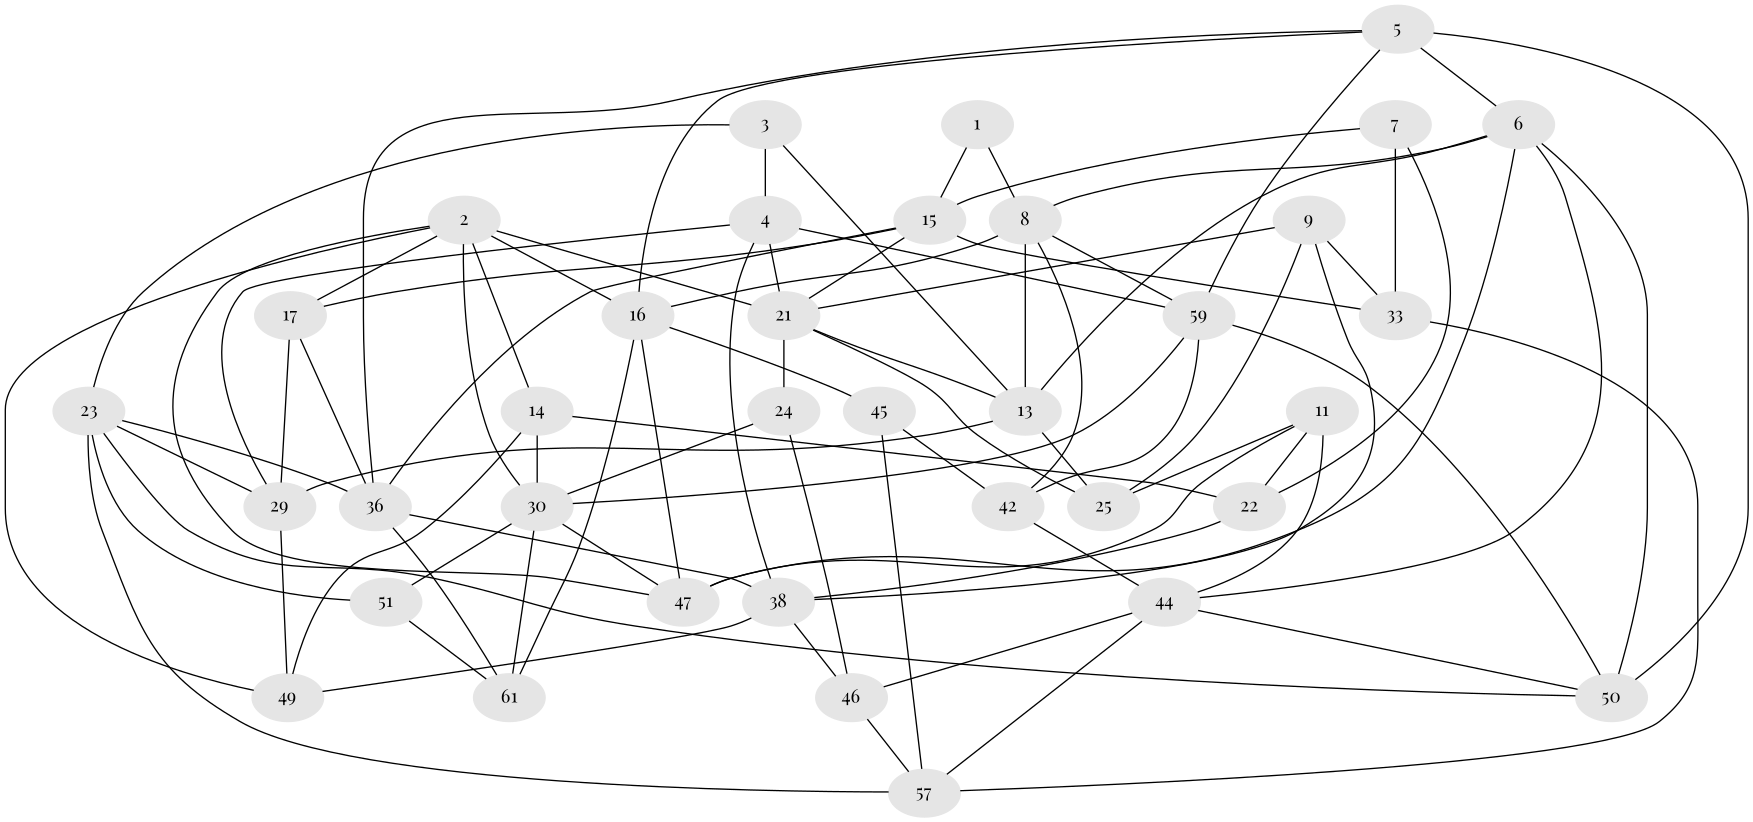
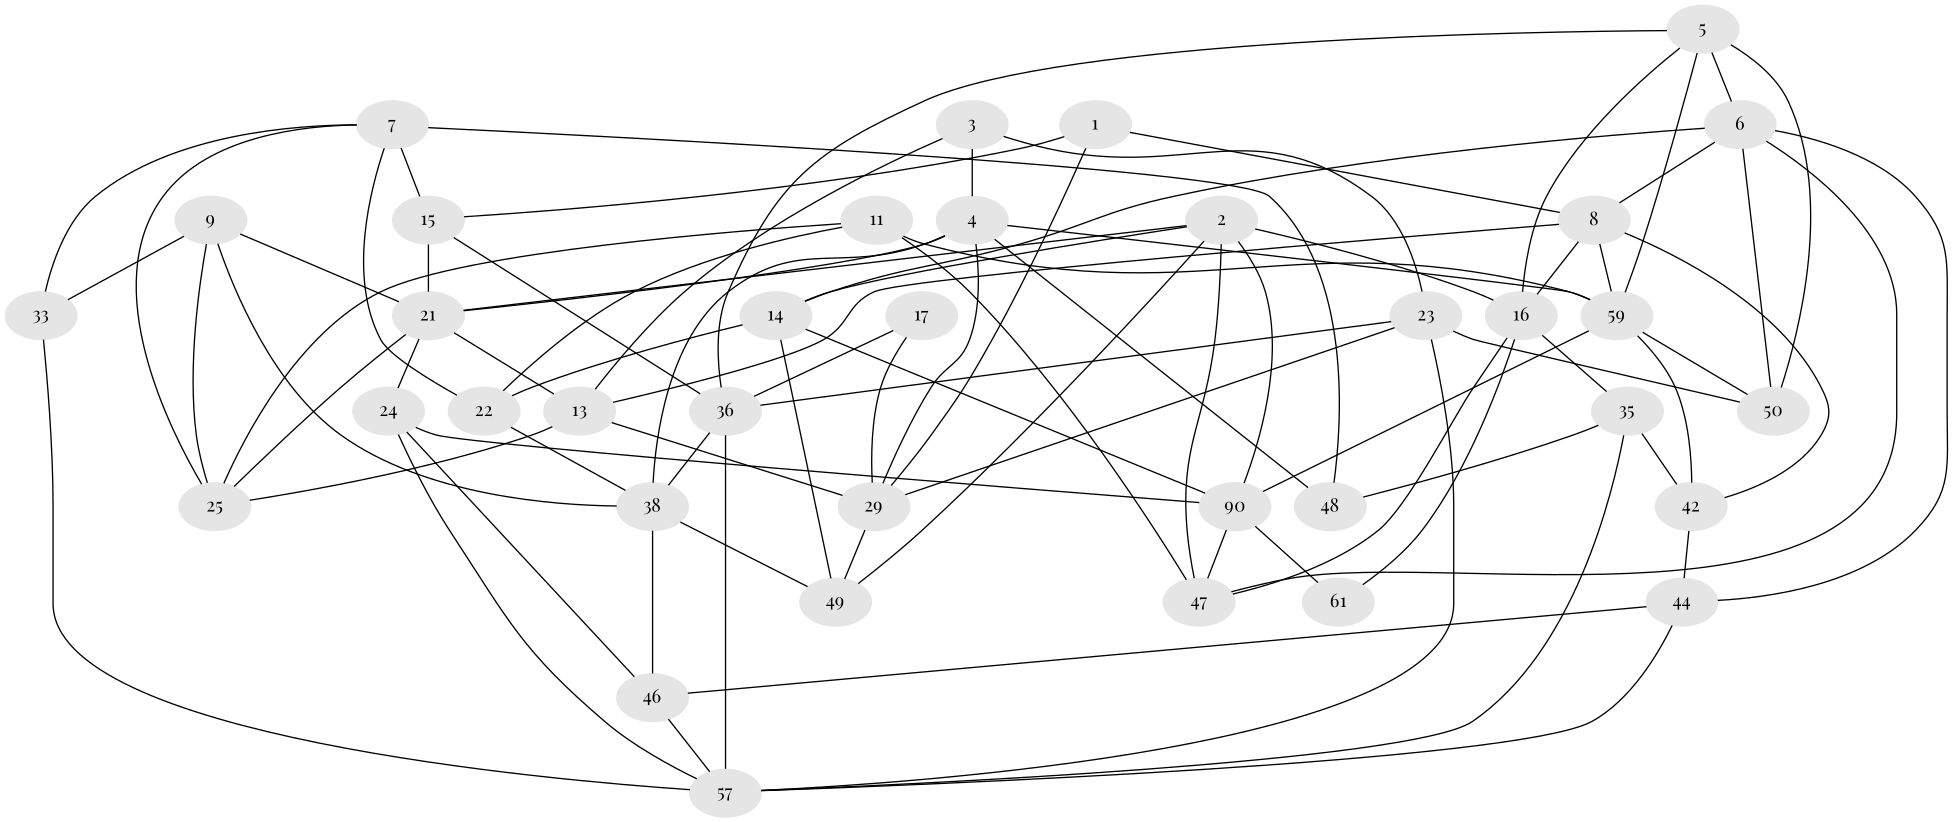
edge "6" -- "13": now "6" -- "14"
edge "7" -- "25": added
edge "15" -- "17": removed
edge "15" -- "33": removed
edge "2" -- "17": removed
edge "1" -- "29": added
node "45": label "45" -> "35"
node "30": label "30" -> "90"
node "48": added
edge "11" -- "44": now "11" -- "59"
edge "36" -- "61": now "36" -- "57"
node "51": removed
edge "24" -- "57": added
edge "44" -- "50": removed
